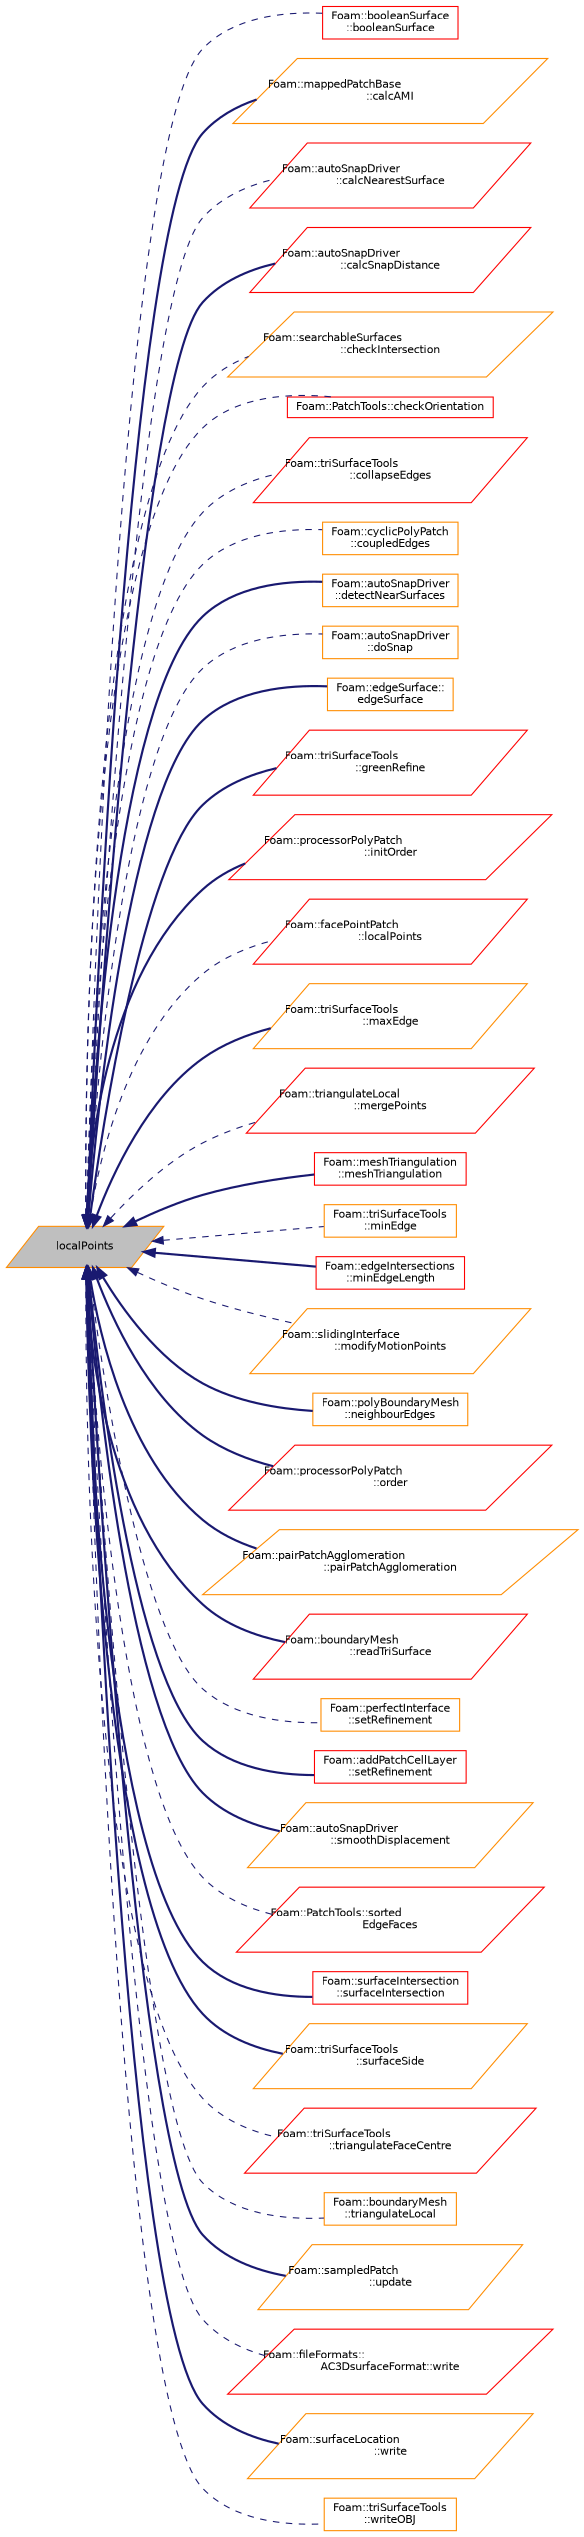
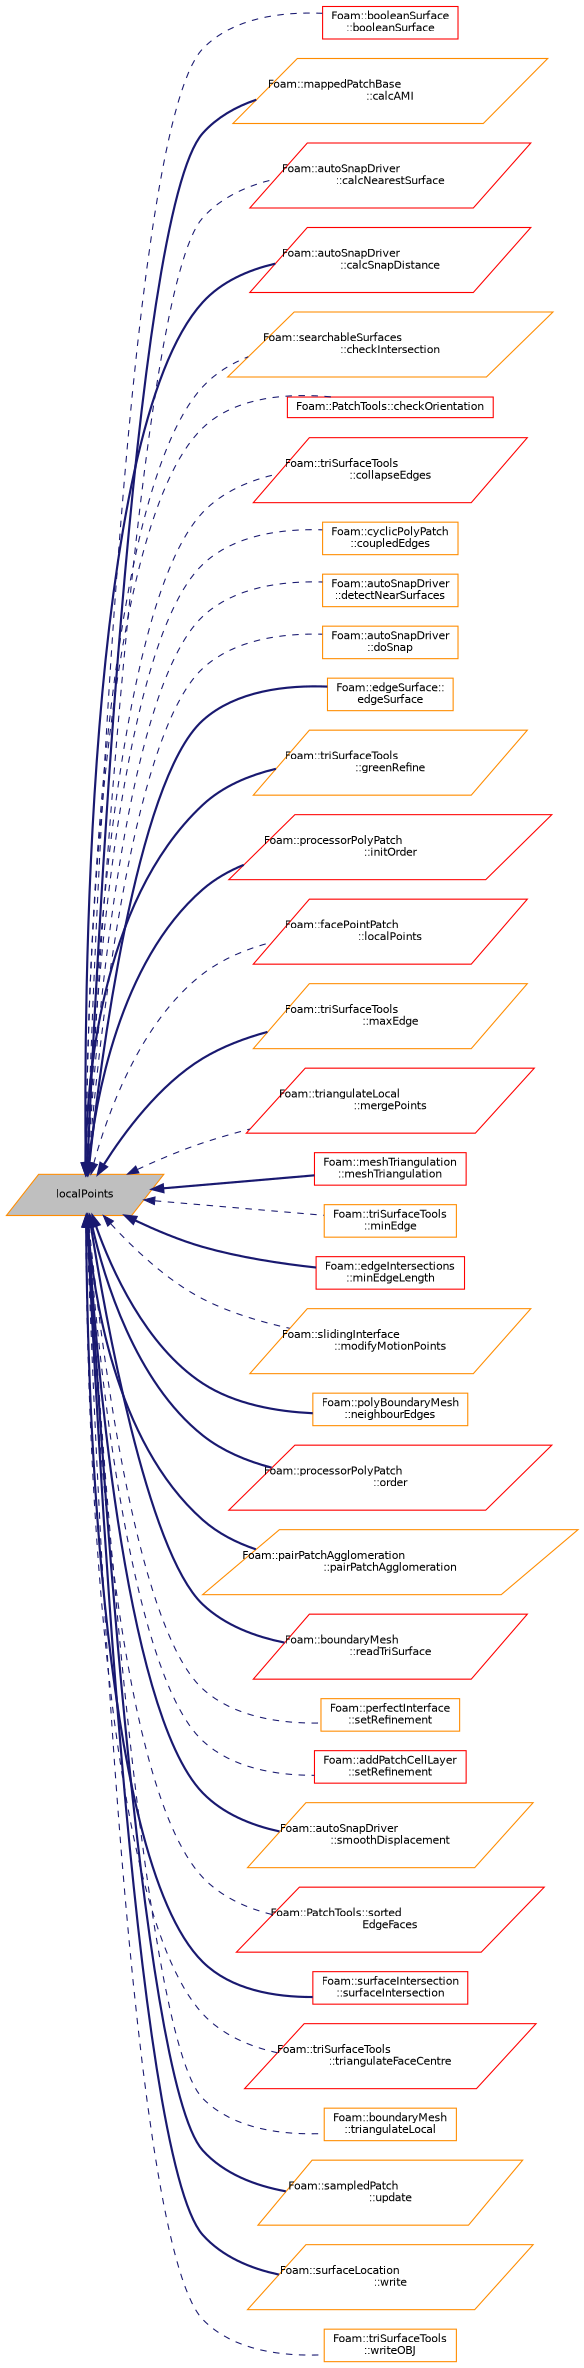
node "Foam::triSurfaceTools ::greenRefine": color red -> darkorange
edge "Foam::autoSnapDriver ::detectNearSurfaces" -> "localPoints": style bold -> dashed
edge "Foam::addPatchCellLayer ::setRefinement" -> "localPoints": style bold -> dashed
node "Foam::triSurfaceTools ::surfaceSide": removed
node "Foam::fileFormats:: AC3DsurfaceFormat::write": removed
